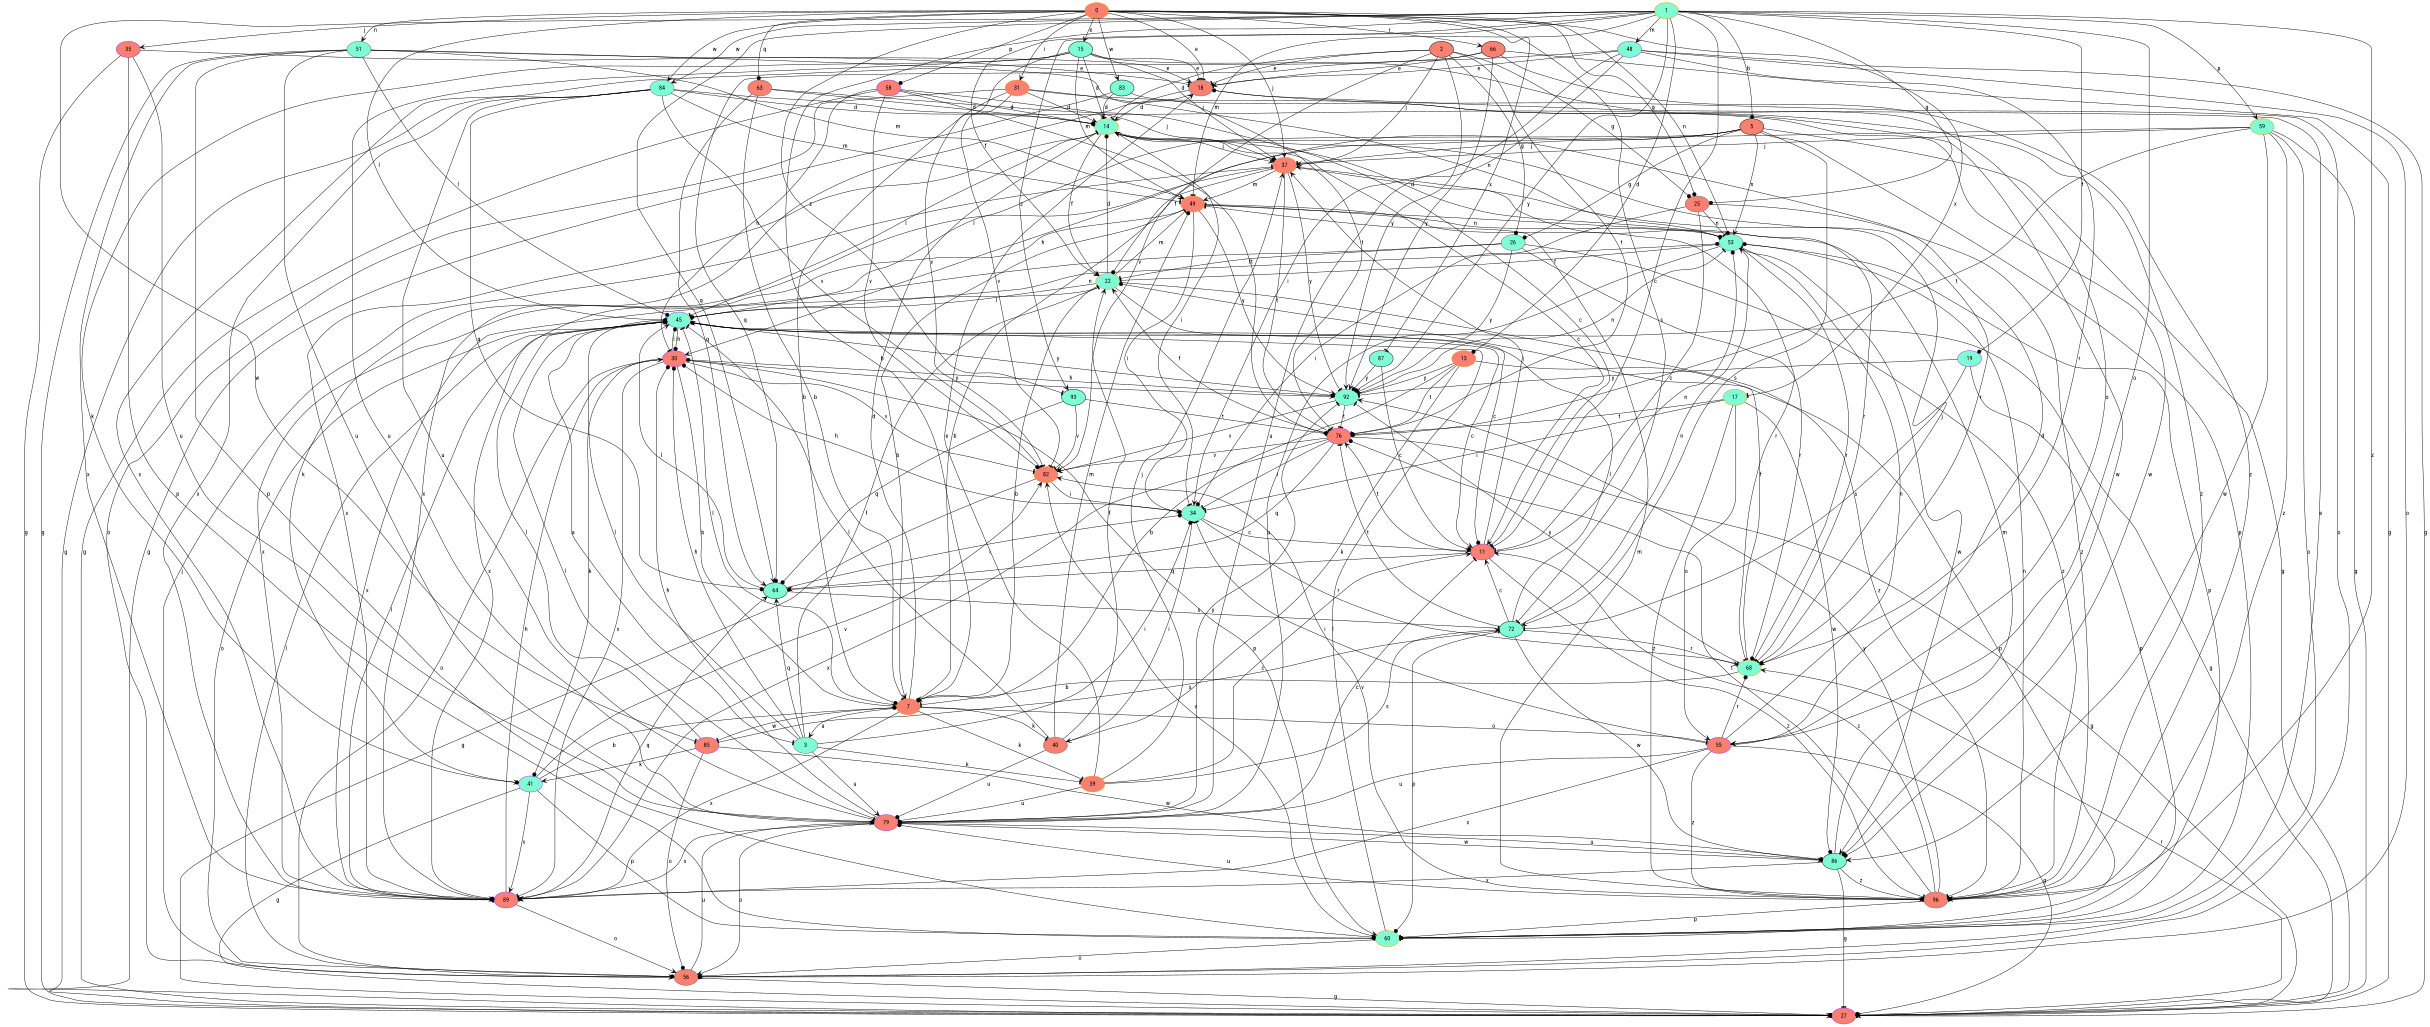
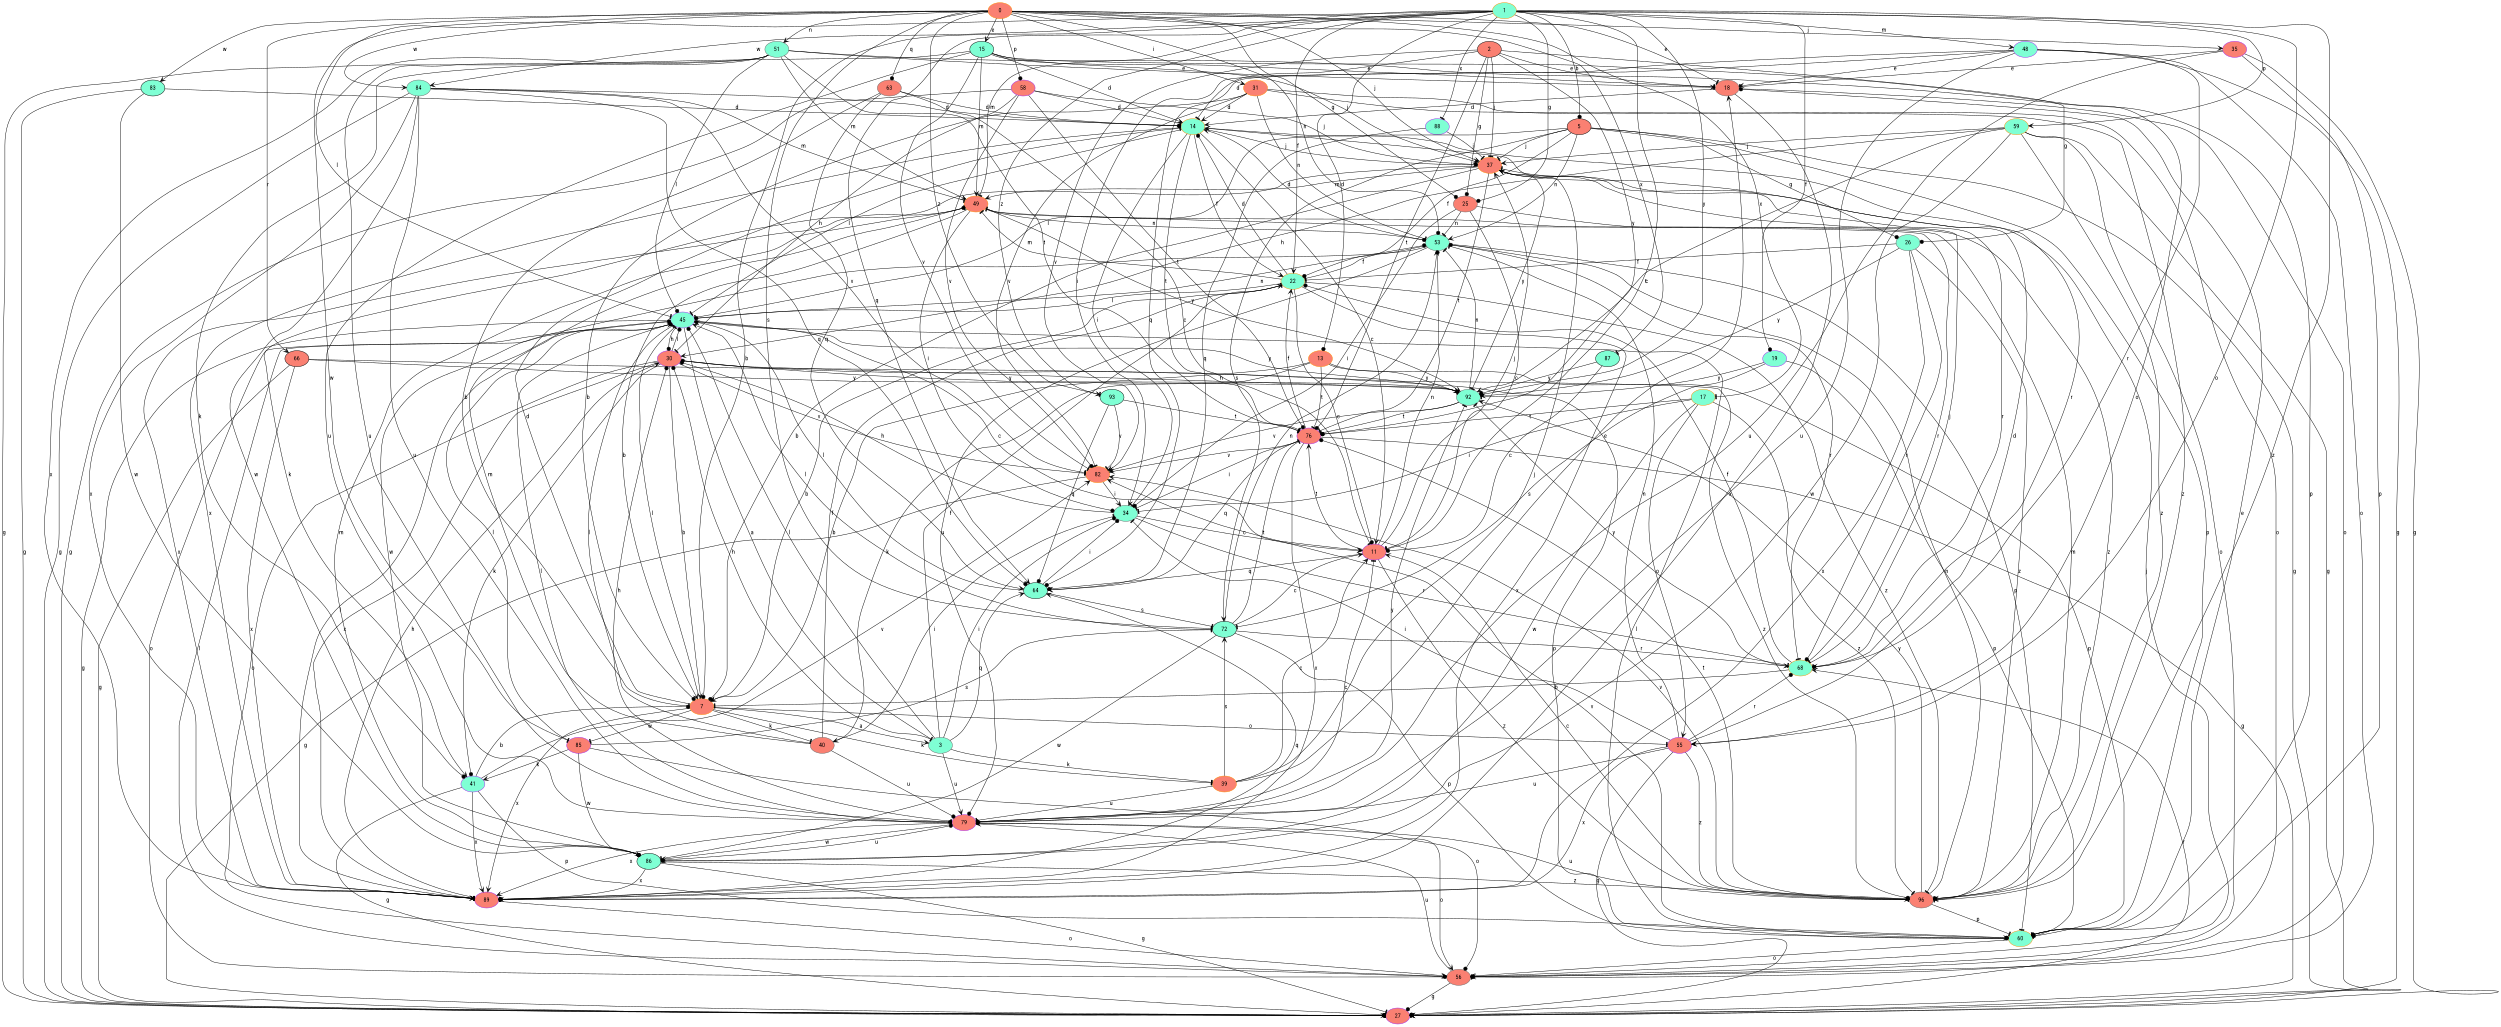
edge "66" -> "18": removed, label "e"
node "88": added
edge "14" -> "76": added, label "t"
